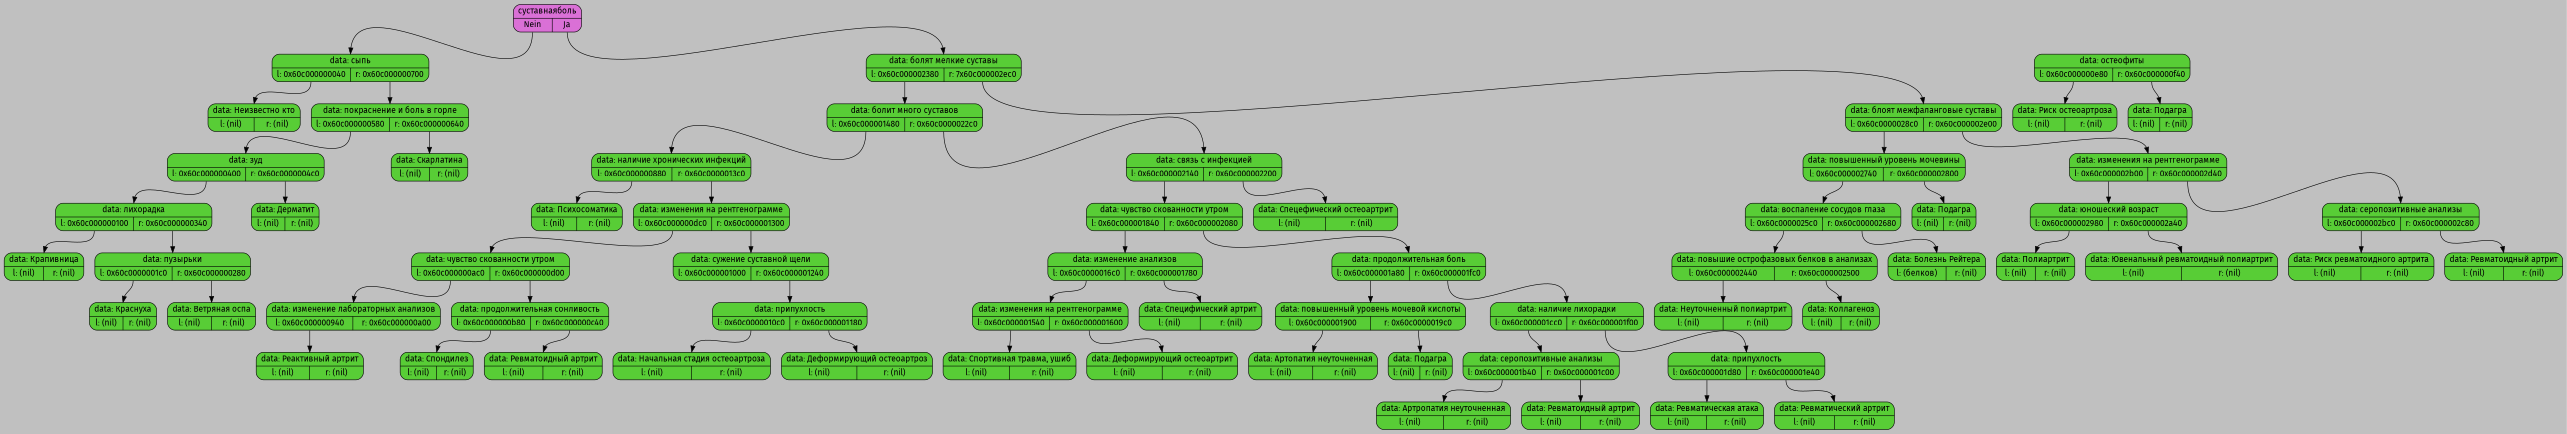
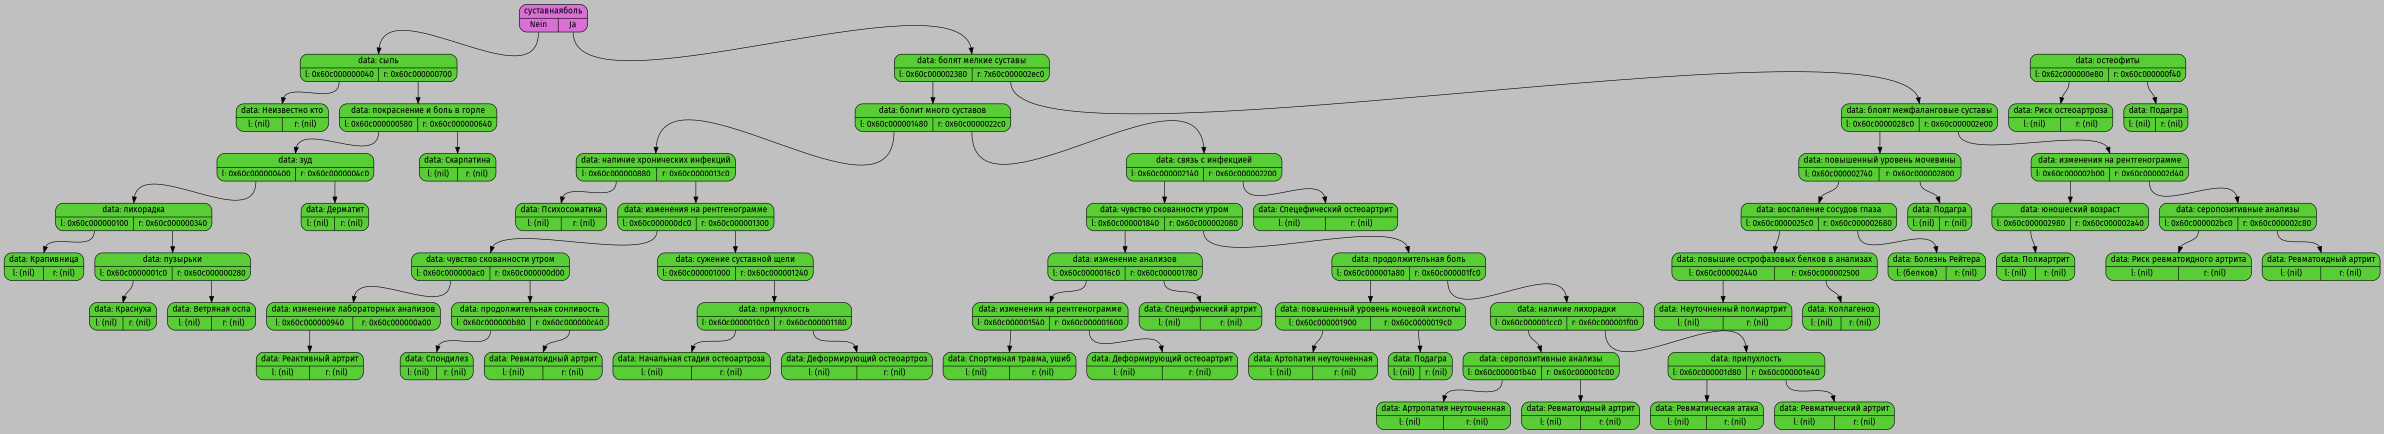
node "data: остеофиты": text "l: 0x60c000000e80" -> "l: 0x62c000000e80"
node "data: Ювенальный ревматоидный полиартрит": removed
